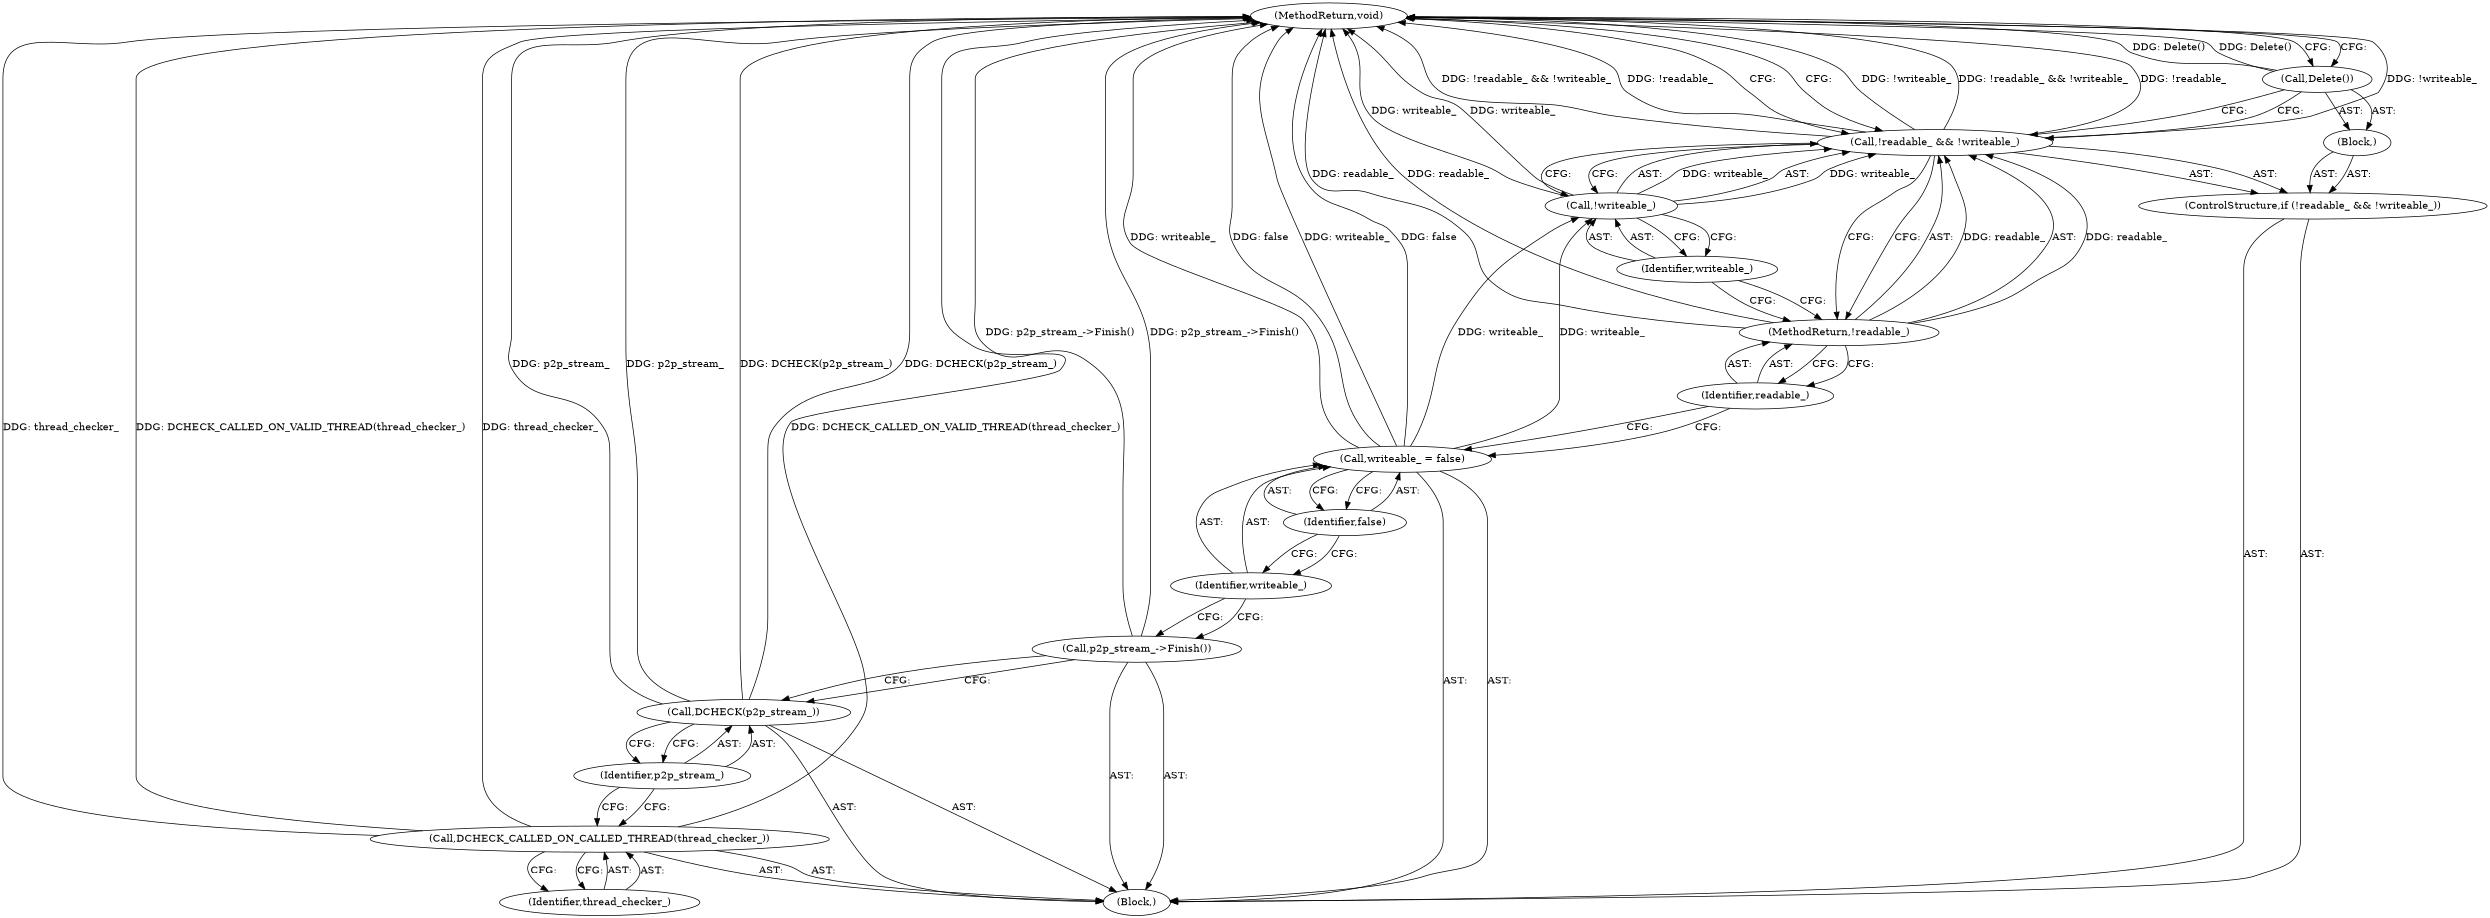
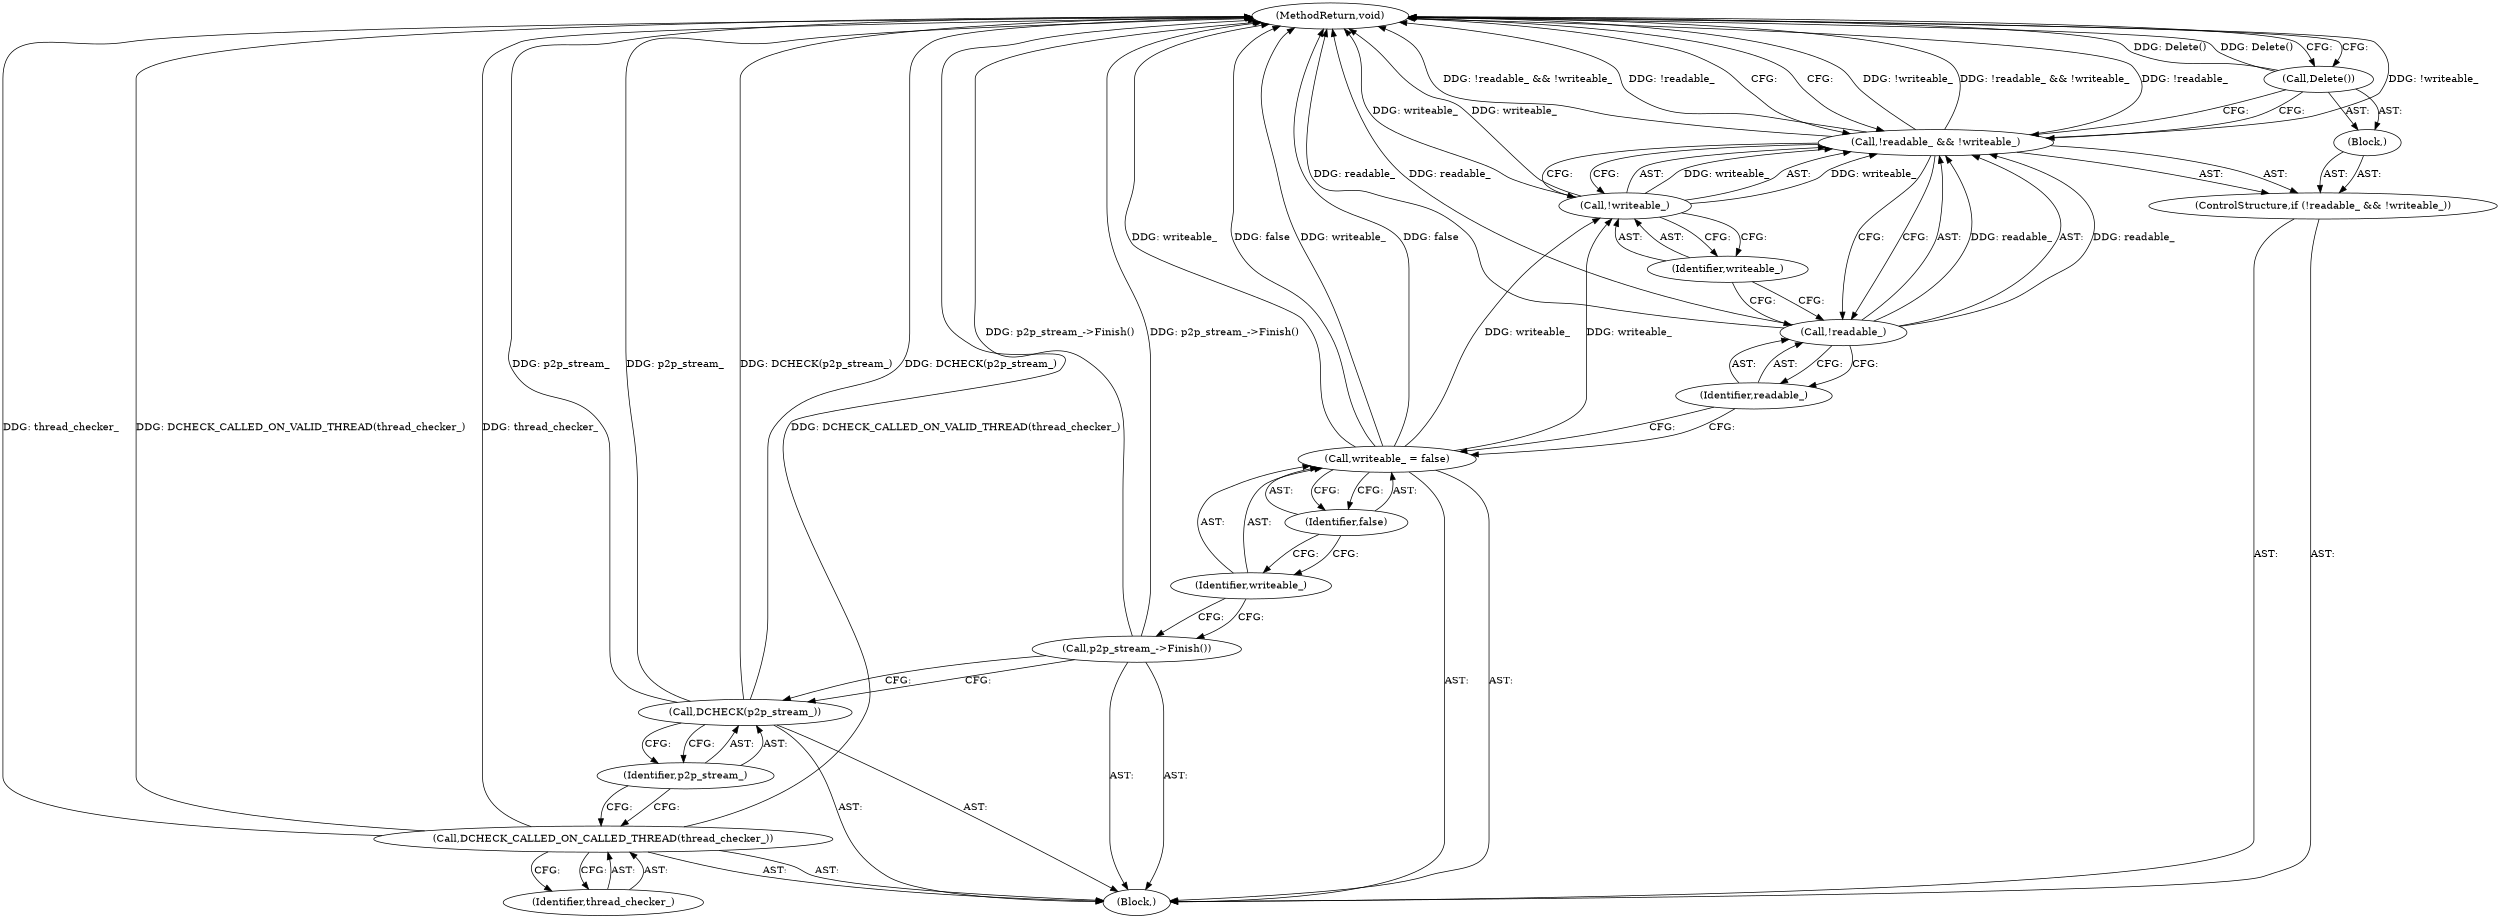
node "(MethodReturn,!readable_)": label "(MethodReturn,!readable_)" -> "(Call,!readable_)"
